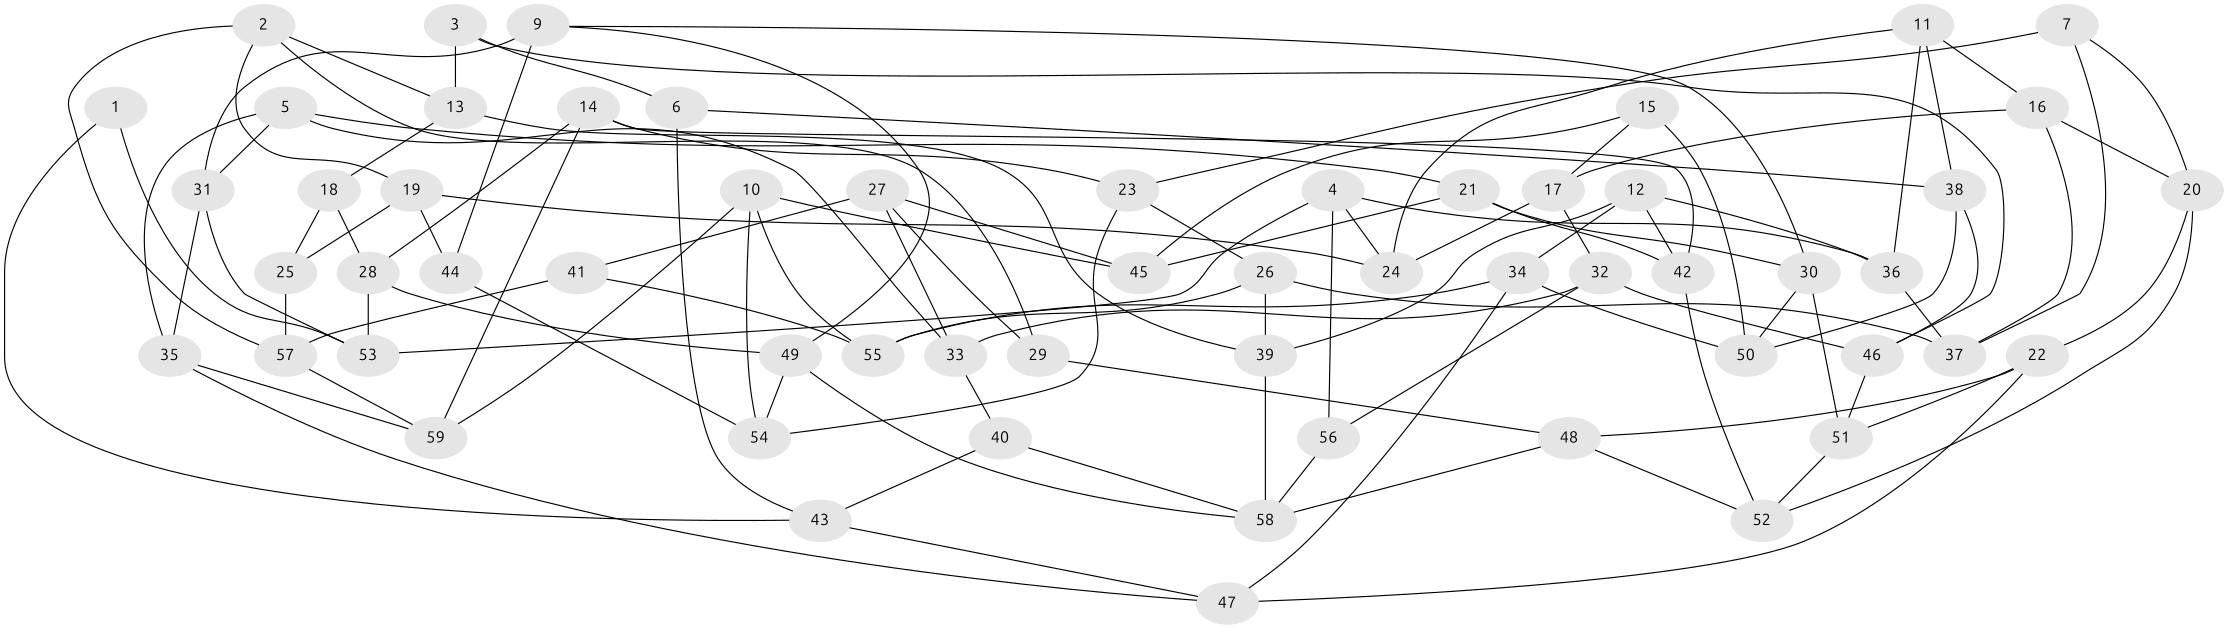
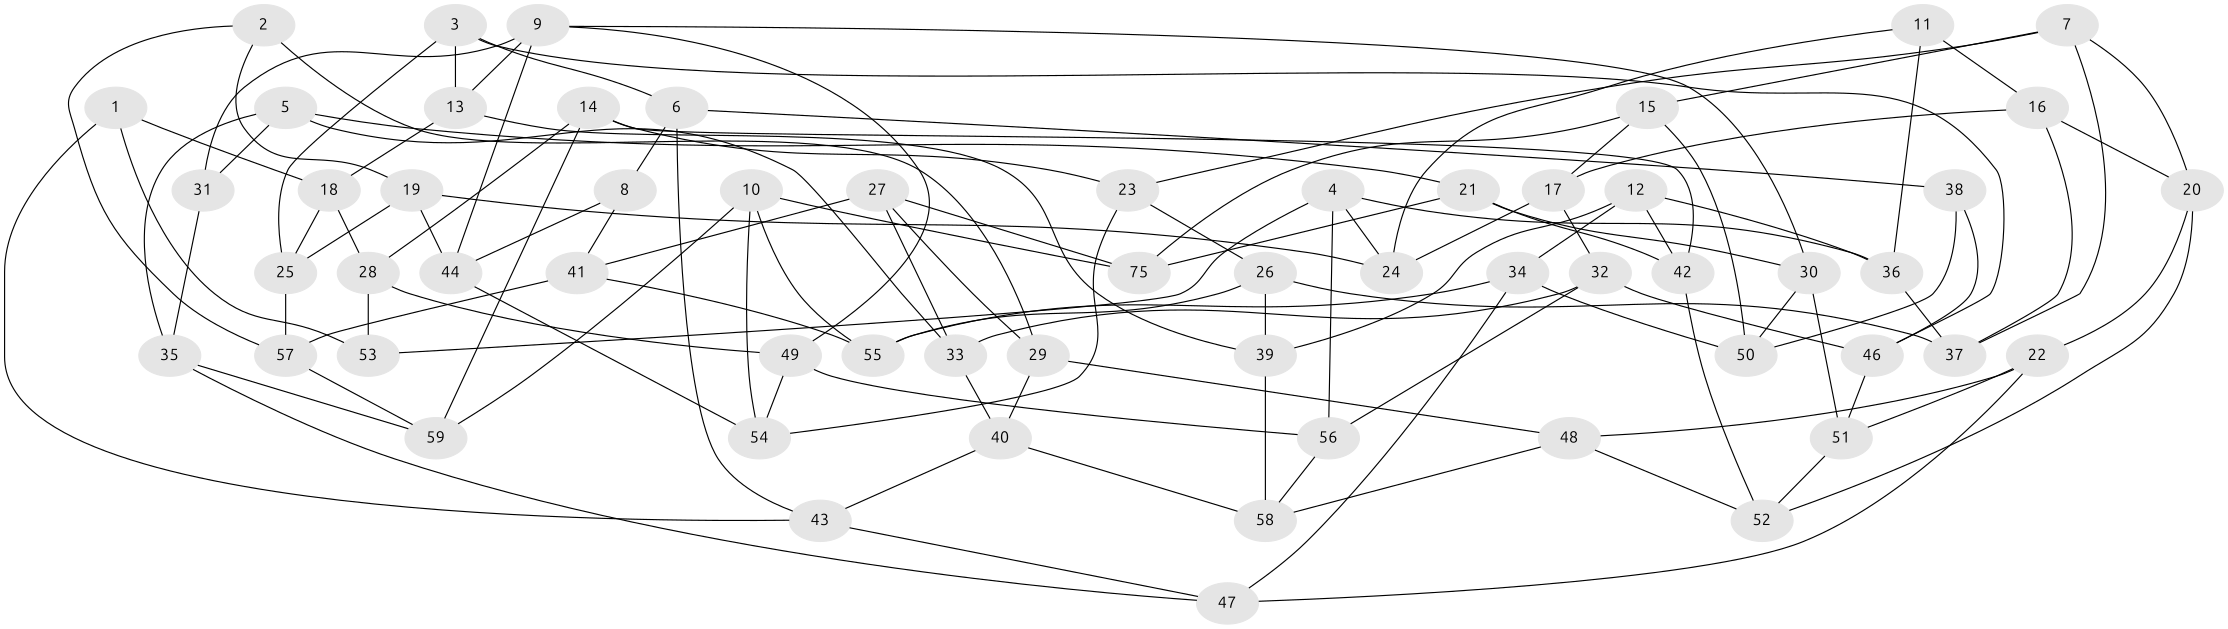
edge "2" -- "13": now "9" -- "13"
edge "7" -- "15": added
edge "11" -- "38": removed
edge "3" -- "25": added
edge "1" -- "18": added
node "8": added
node "45": label "45" -> "75"
edge "31" -- "53": removed
edge "29" -- "40": added
edge "49" -- "58": now "49" -- "56"
